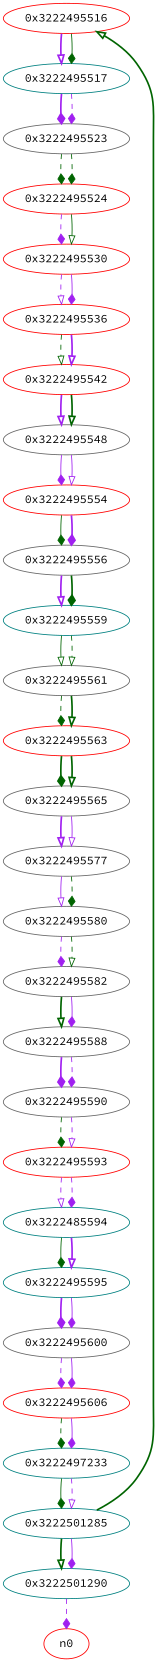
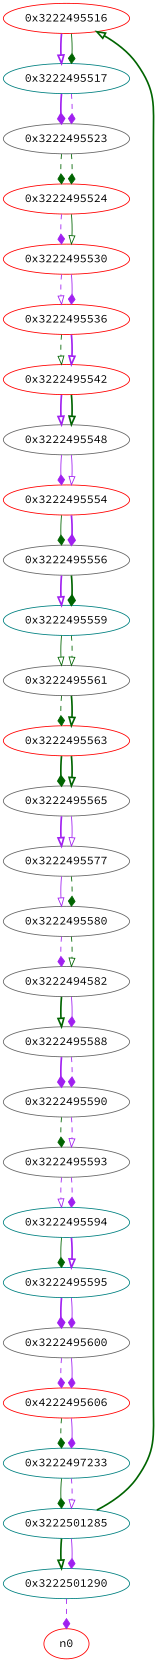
node "0x3222495582": label "0x3222495582" -> "0x3222494582"
node "0x3222495593": color red -> gray40
node "0x3222485594": label "0x3222485594" -> "0x3222495594"
node "0x3222495606": label "0x3222495606" -> "0x4222495606"
